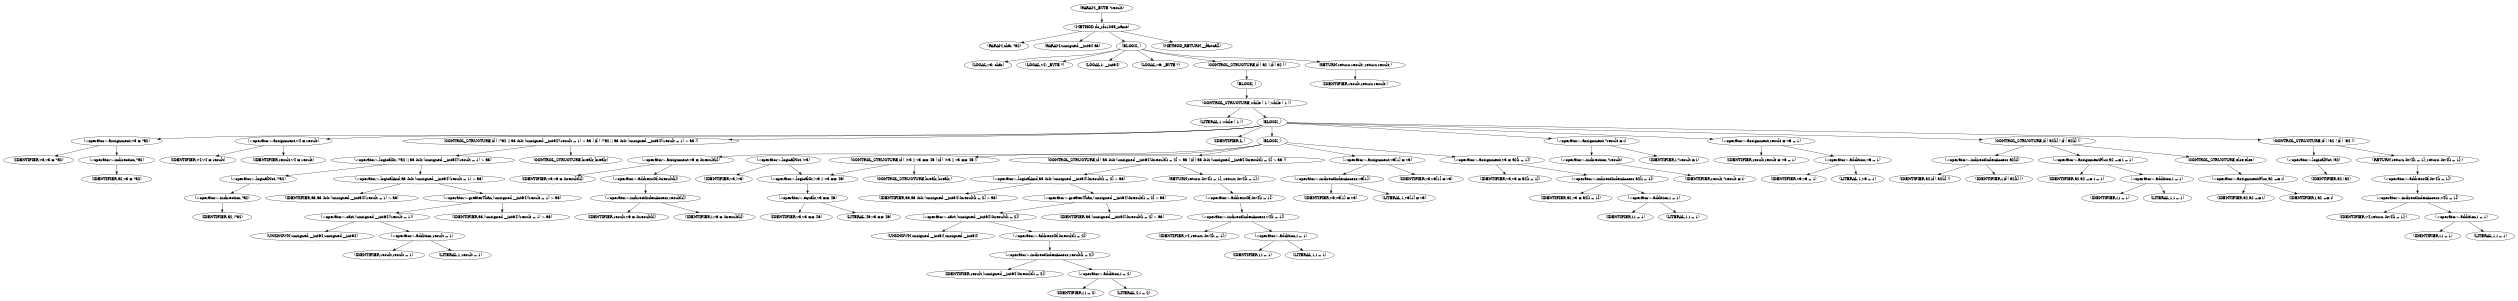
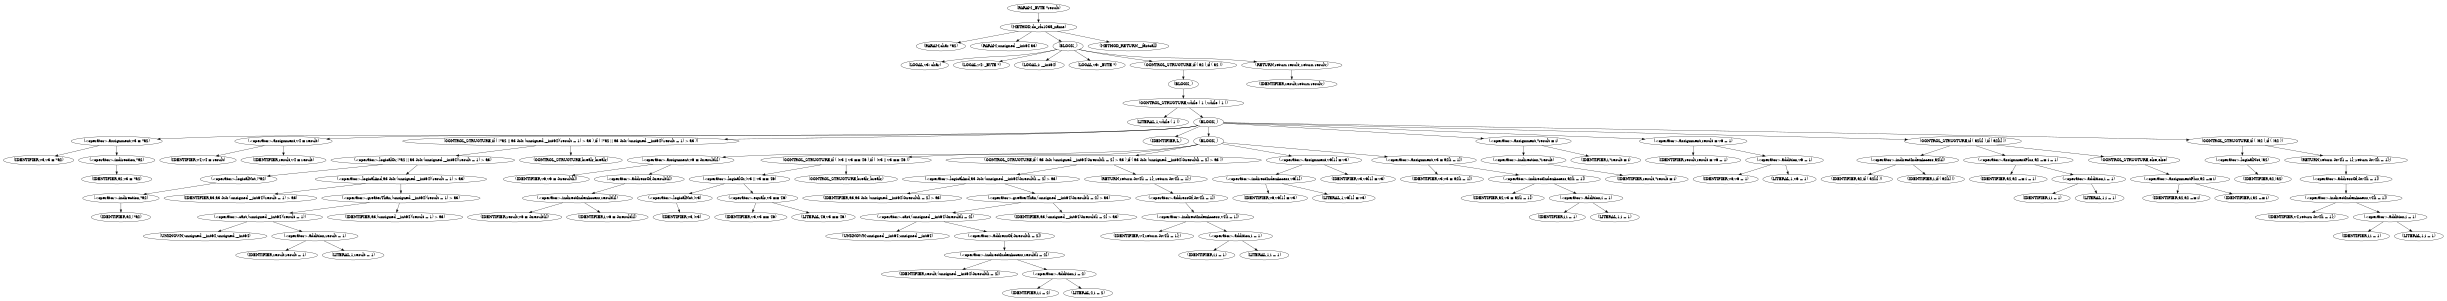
edge "(<operator>.logicalNot,!v3)" -> "(<operator>.logicalOr,!v3 || v3 == 46)": reversed
